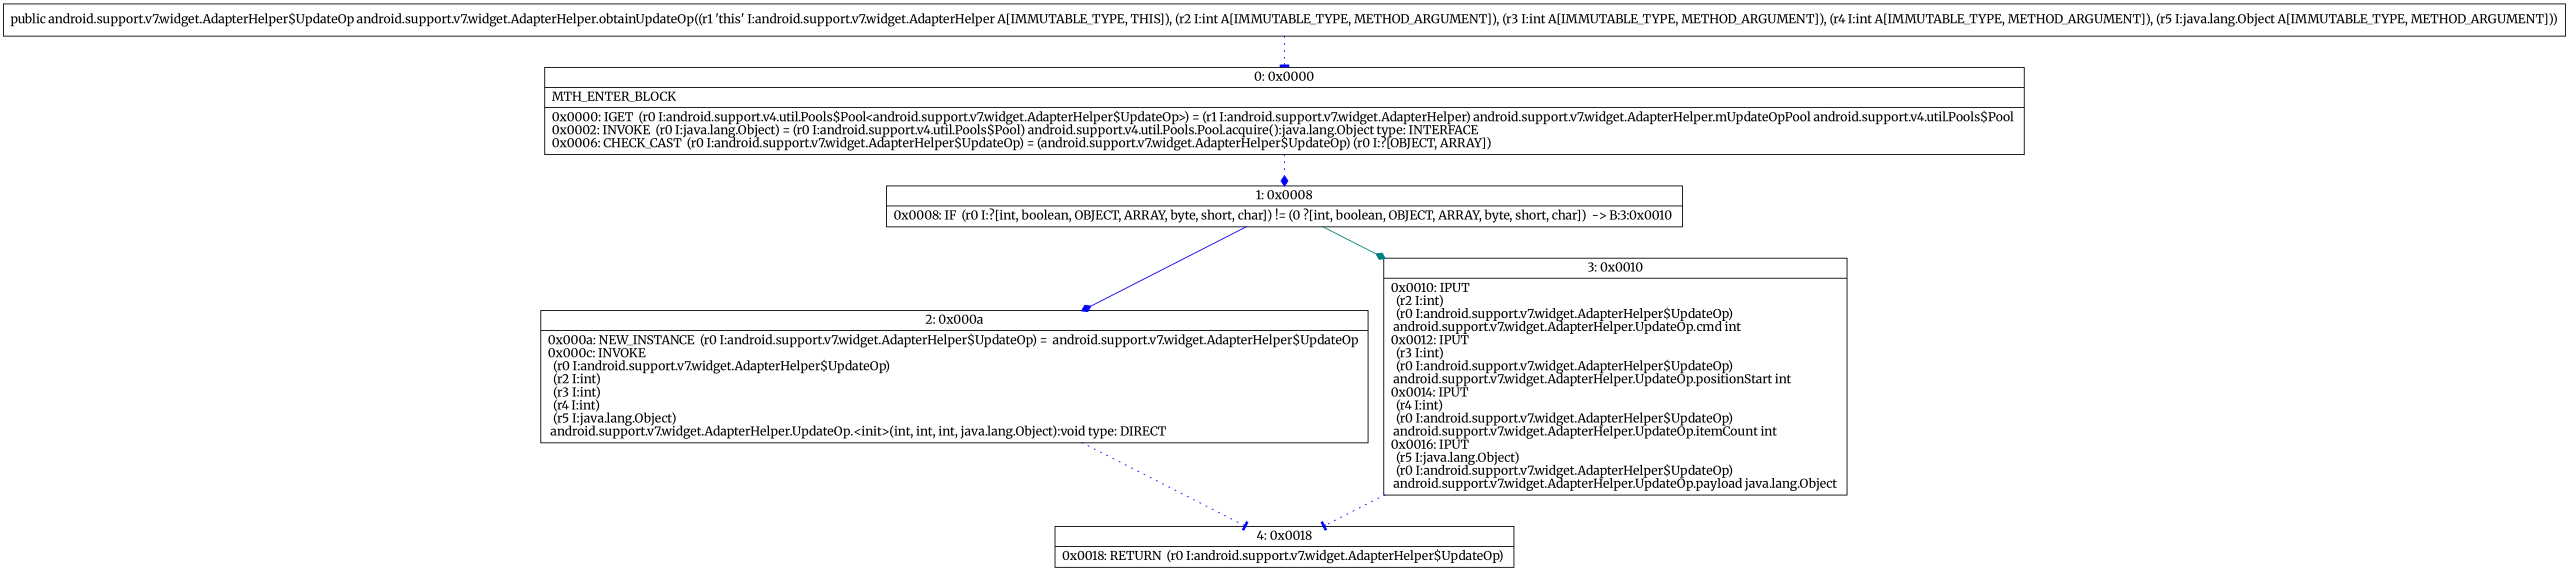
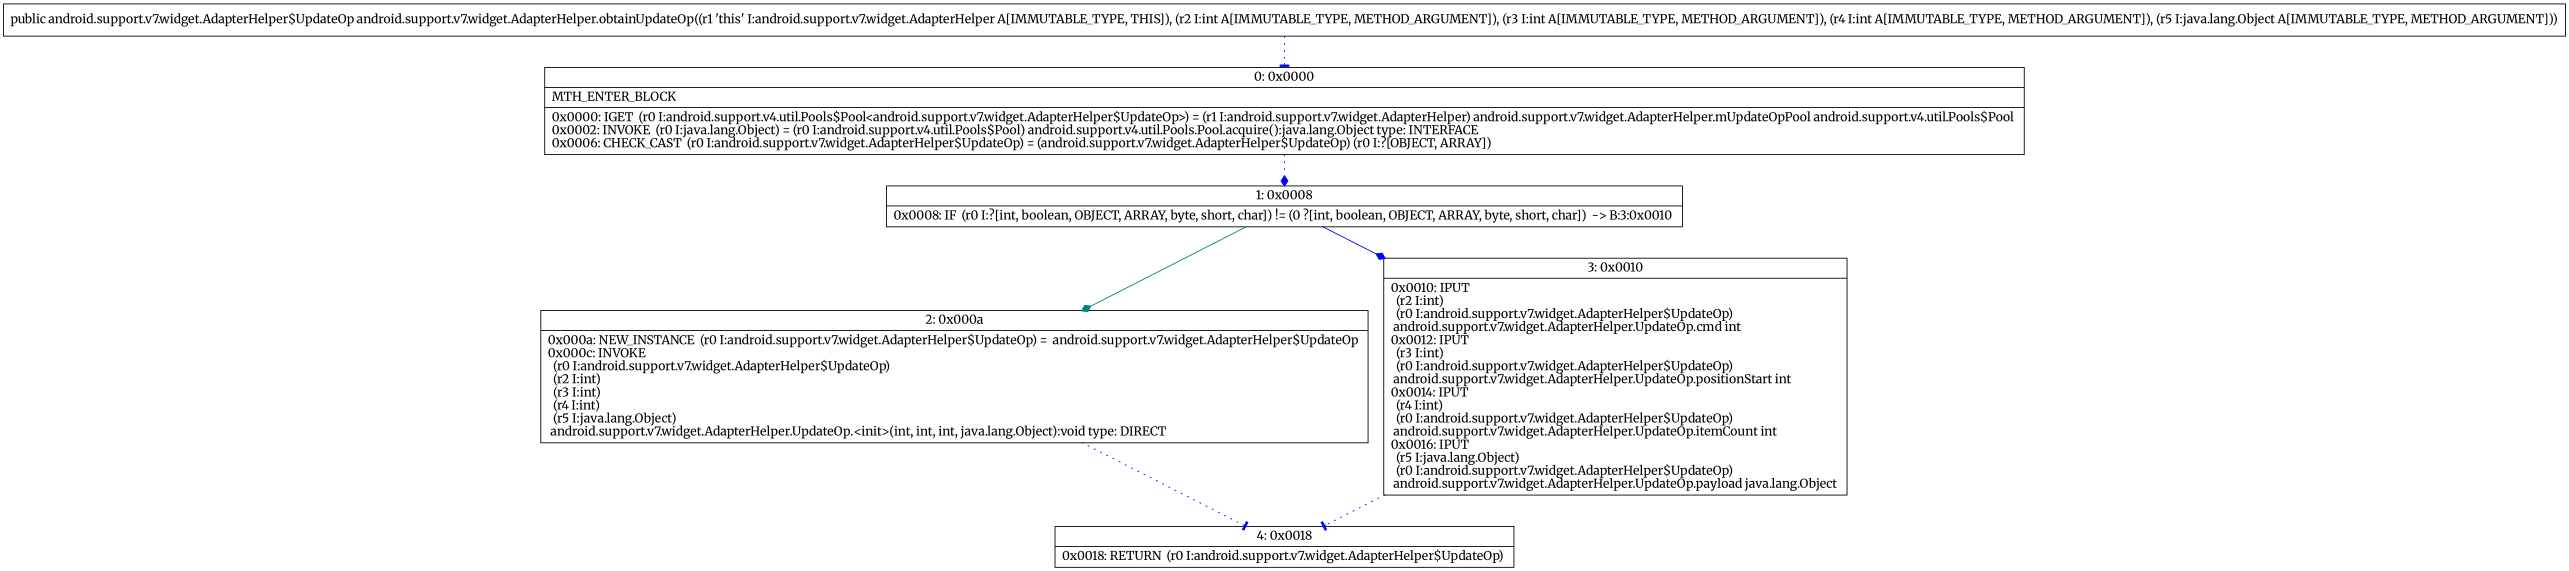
edge "1: 0x0008" -> "3: 0x0010": color teal -> blue
edge "1: 0x0008" -> "2: 0x000a": color blue -> teal
